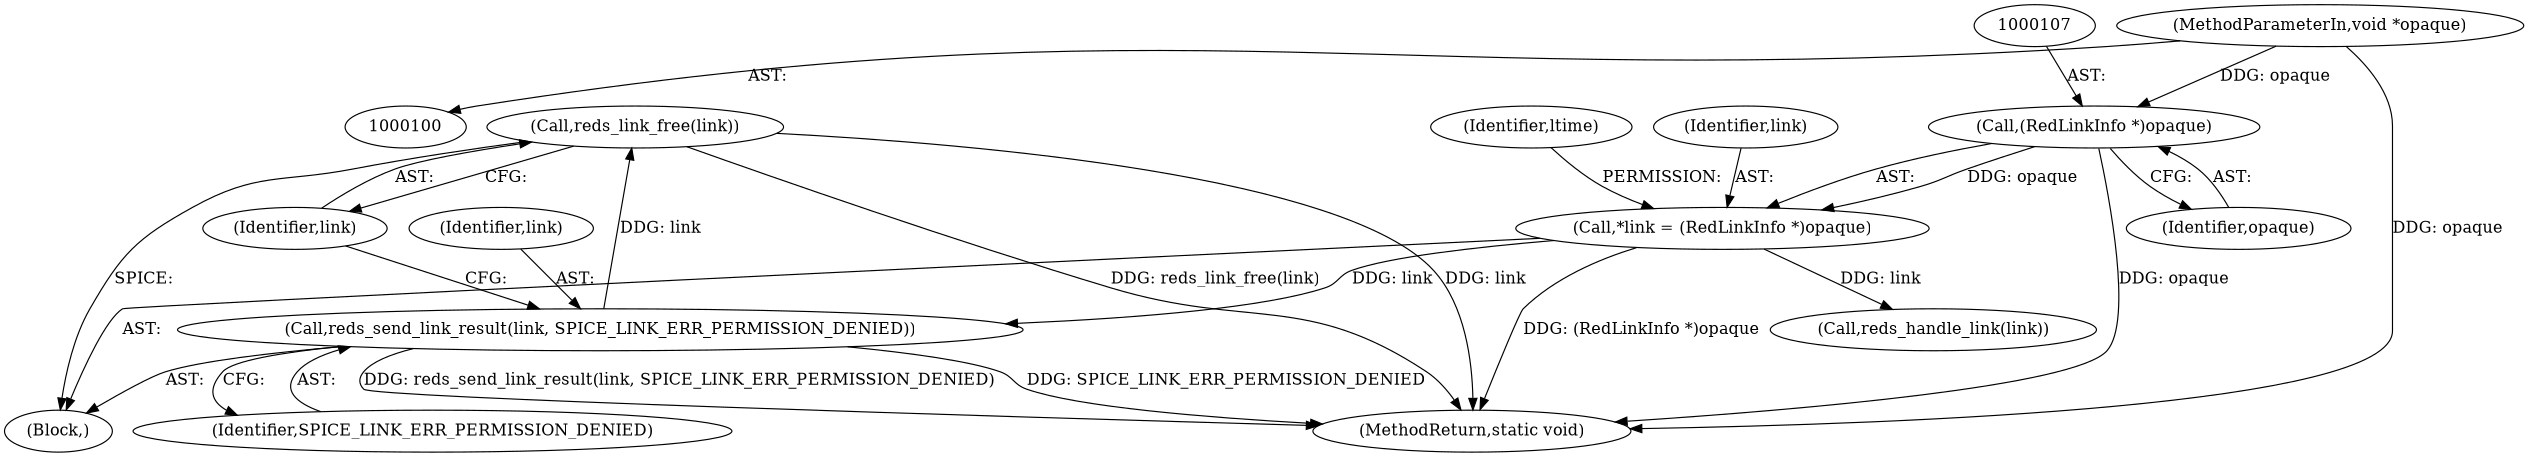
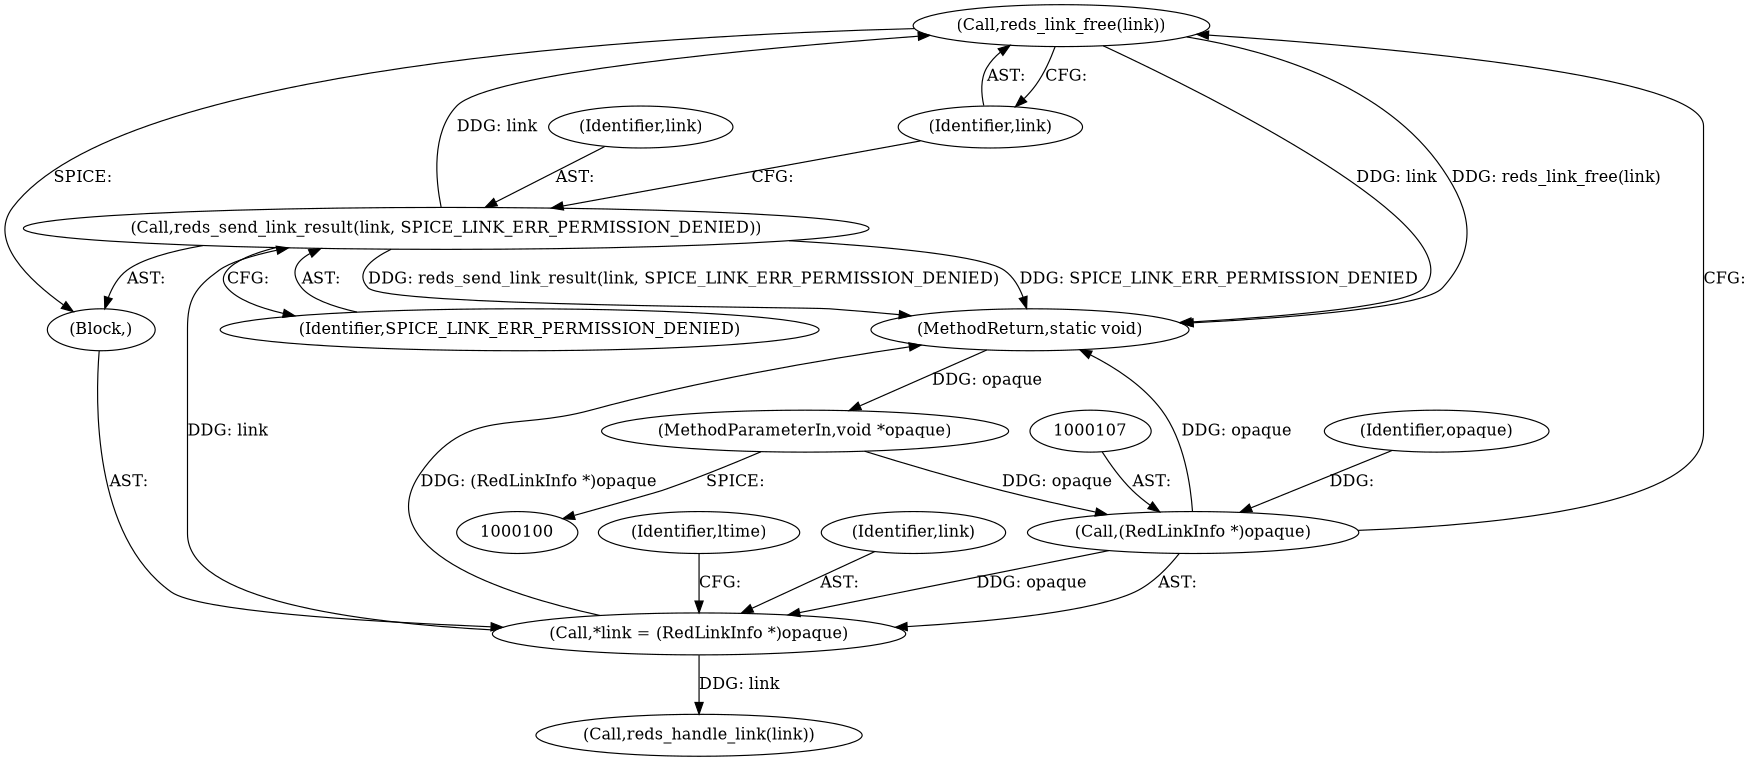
edge "(MethodParameterIn,void *opaque)" -> "1000100": label "AST: " -> "SPICE: "
edge "(Identifier,ltime)" -> "(Call,*link = (RedLinkInfo *)opaque)": label "PERMISSION: " -> "CFG: "
edge "(Identifier,opaque)" -> "(Call,(RedLinkInfo *)opaque)": label "AST: " -> "DDG: "
edge "(Call,(RedLinkInfo *)opaque)" -> "(Identifier,opaque)": now "(Call,(RedLinkInfo *)opaque)" -> "(Call,reds_link_free(link))"
edge "(Call,*link = (RedLinkInfo *)opaque)" -> "(Block,)": reversed
edge "(MethodParameterIn,void *opaque)" -> "(MethodReturn,static void)": reversed
